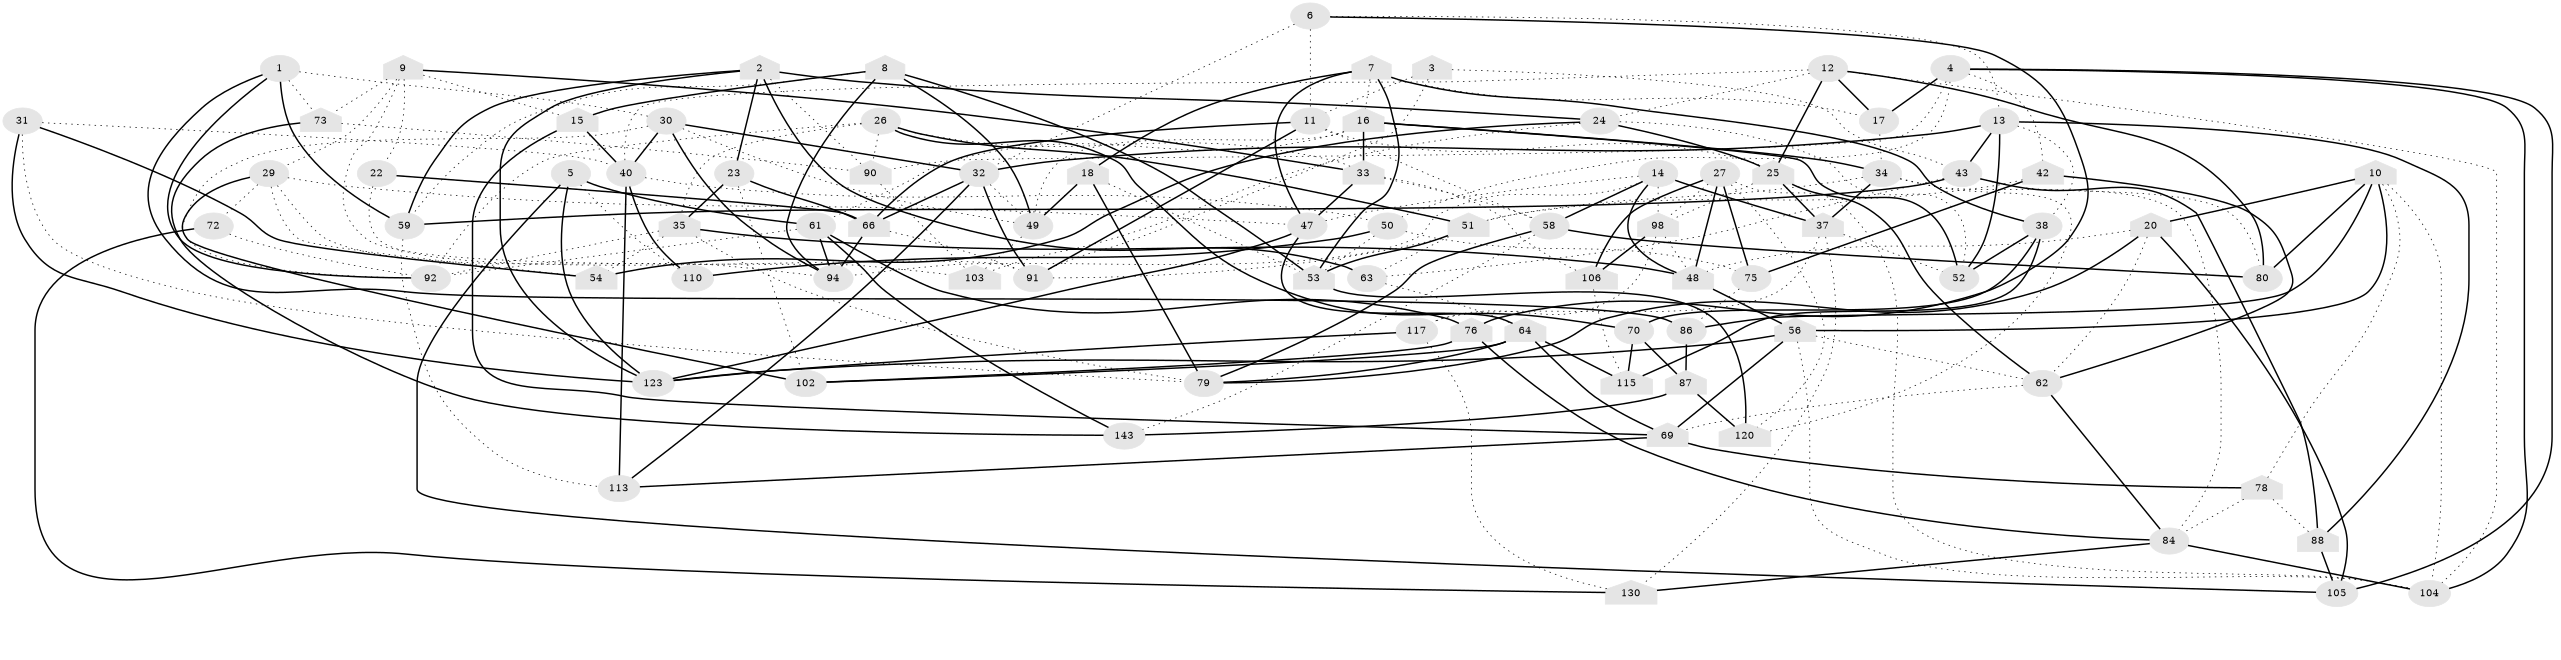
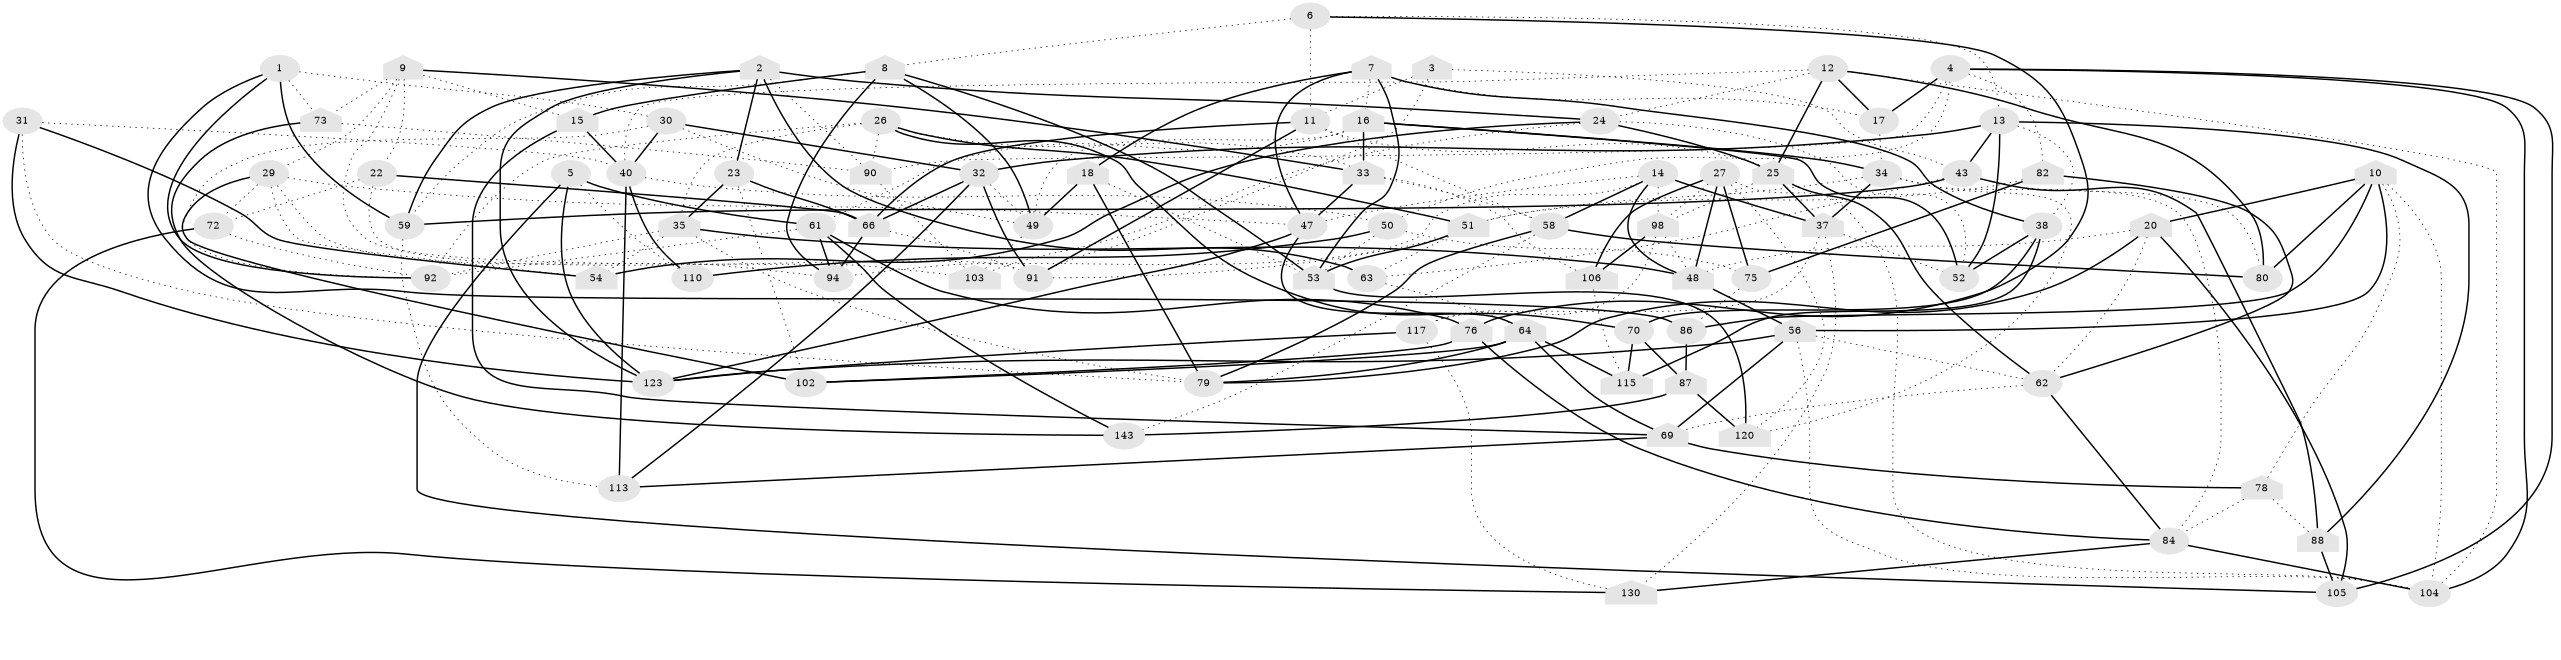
edge "6" -- "32": now "6" -- "8"
node "42": label "42" -> "82"
edge "22" -- "72": added
edge "30" -- "94": removed
